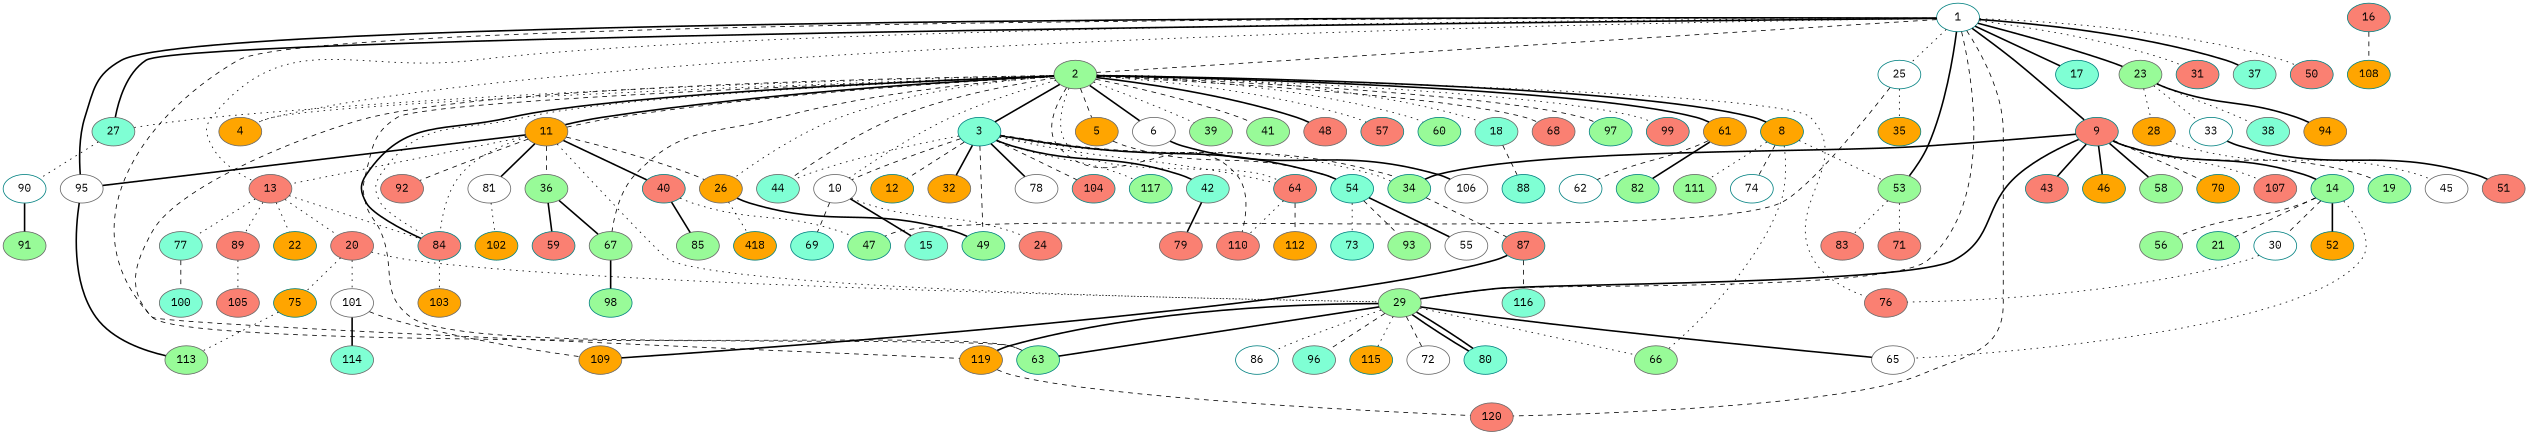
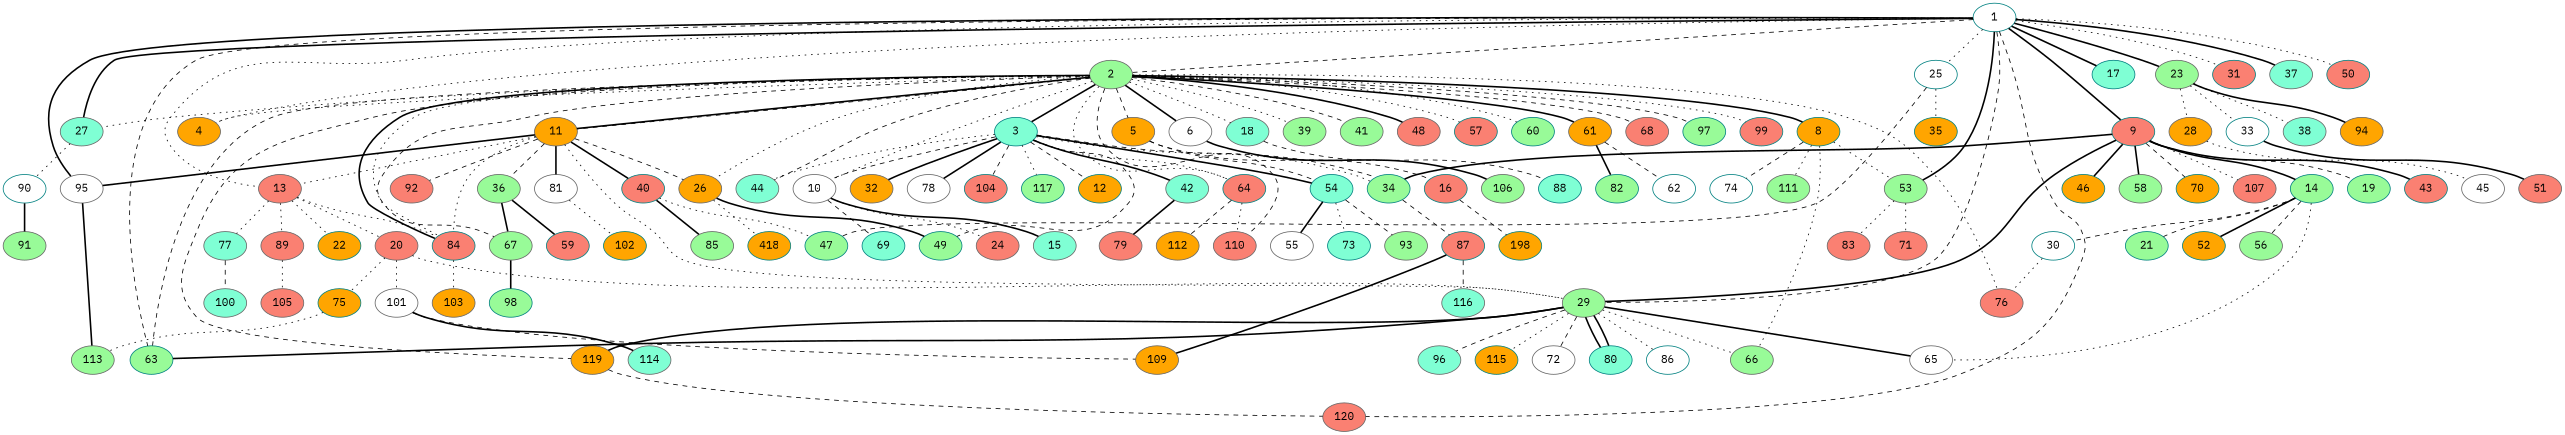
node "108": label "108" -> "198"
edge "5" -- "16": added
node "106": fillcolor white -> palegreen
